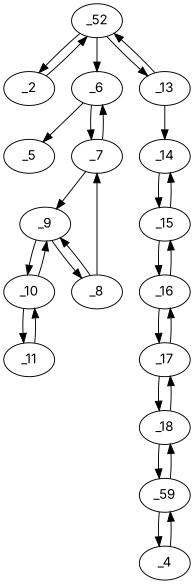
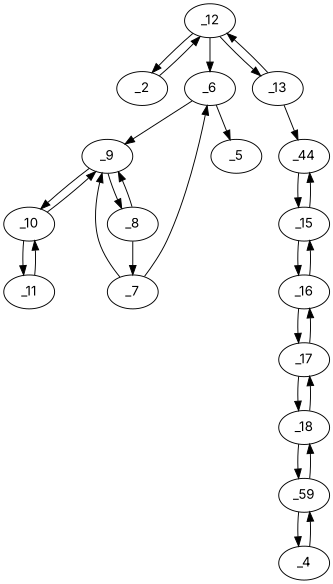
node "_52": label "_52" -> "_12"
edge "_6" -> "_7": now "_6" -> "_9"
node "_14": label "_14" -> "_44"
